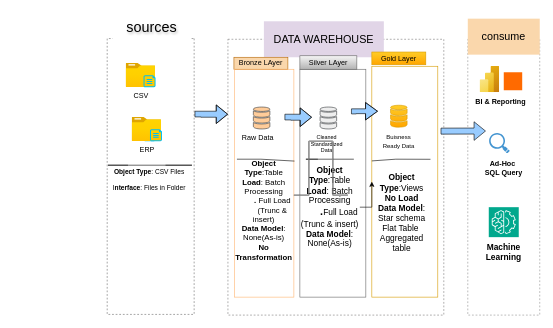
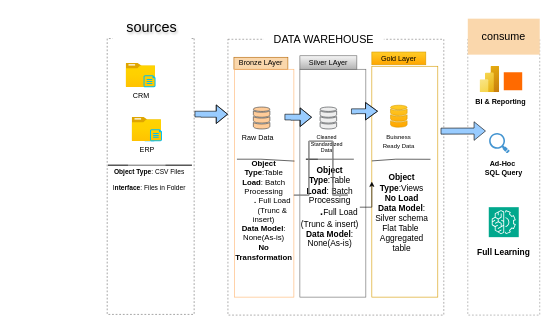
node "DATA WAREHOUSE": fillcolor #e1d5e7 -> #ffffff
node "CSV": label "CSV" -> "CRM"
node "Object Type:Views No Load Data Model: Star schema Flat Table Aggregated table": label "Object Type:Views No Load Data Model: Star schema Flat Table Aggregated table" -> "Object Type:Views No Load Data Model: Silver schema Flat Table Aggregated table"
node "Machine Learning": label "Machine Learning" -> "Full Learning"
